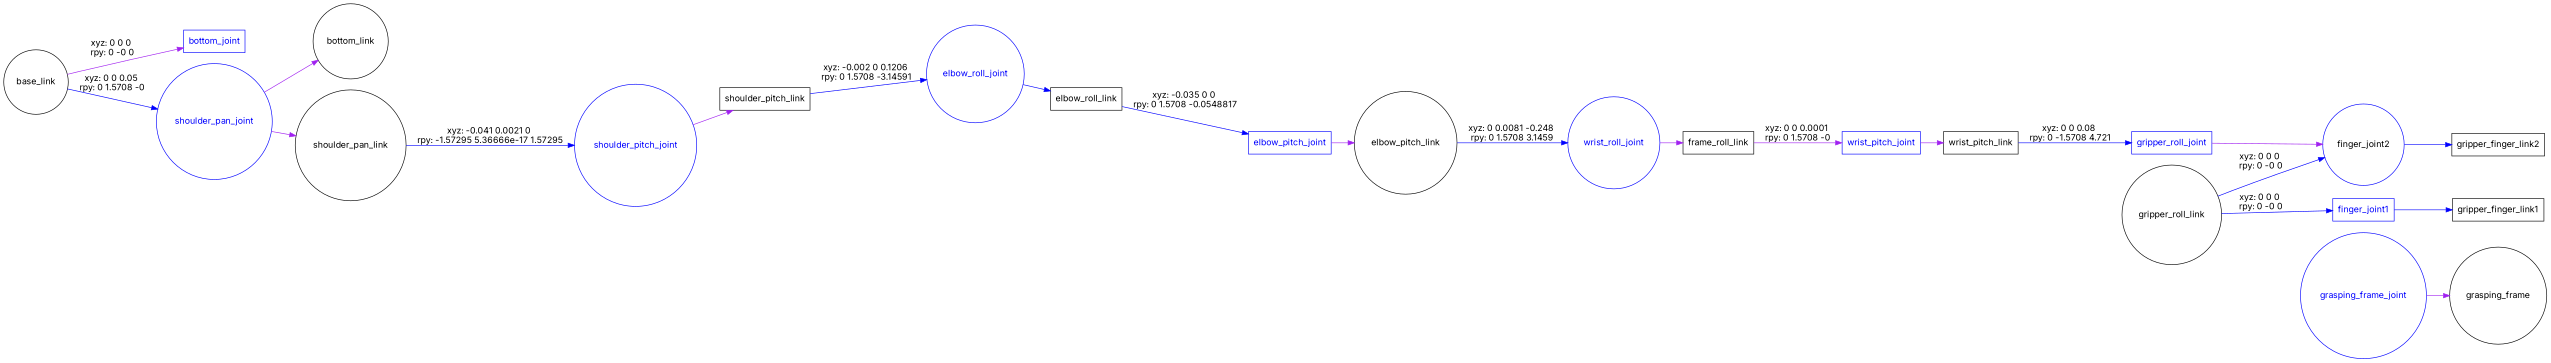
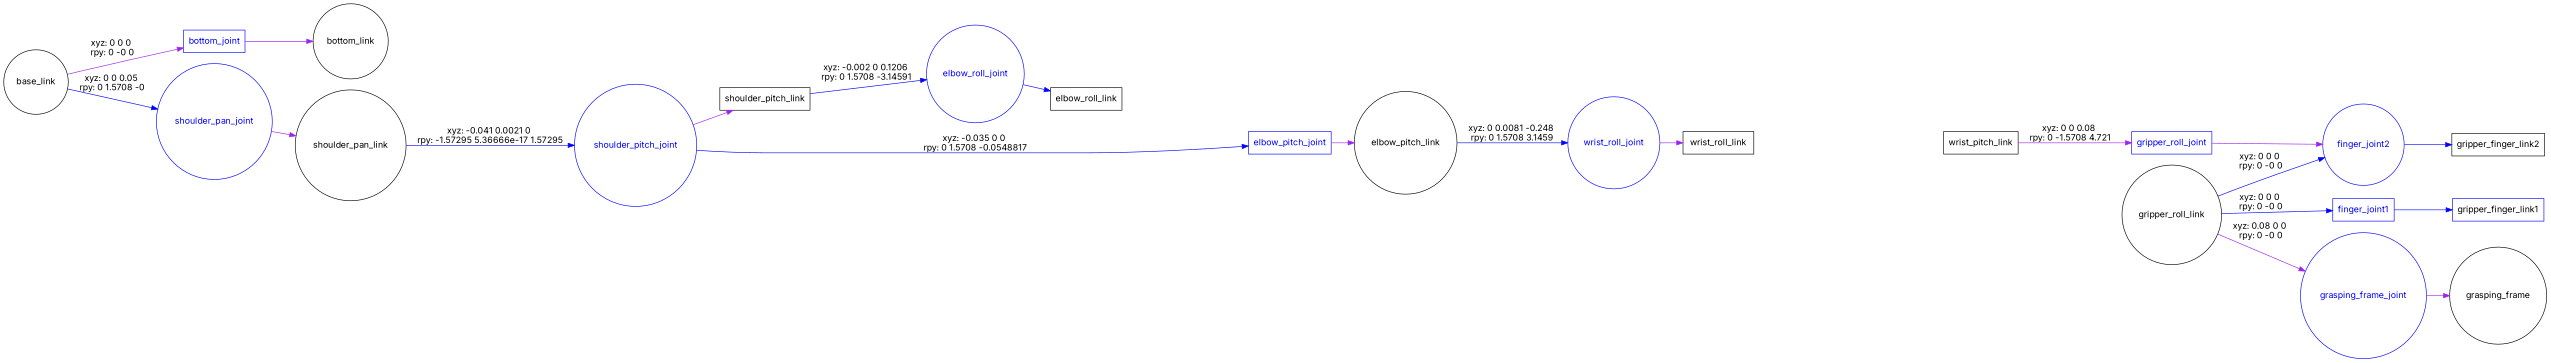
edge "shoulder_pan_joint" -> "bottom_link": now "bottom_joint" -> "bottom_link"
edge "elbow_roll_link" -> "elbow_pitch_joint": now "shoulder_pitch_joint" -> "elbow_pitch_joint"
node "frame_roll_link": label "frame_roll_link" -> "wrist_roll_link"
node "wrist_pitch_joint": removed
edge "wrist_pitch_link" -> "gripper_roll_joint": color blue -> purple
node "finger_joint2": fontcolor black -> blue
node "gripper_finger_link1": color black -> blue
edge "gripper_roll_link" -> "grasping_frame_joint": added, label "xyz: 0.08 0 0 rpy: 0 -0 0"
